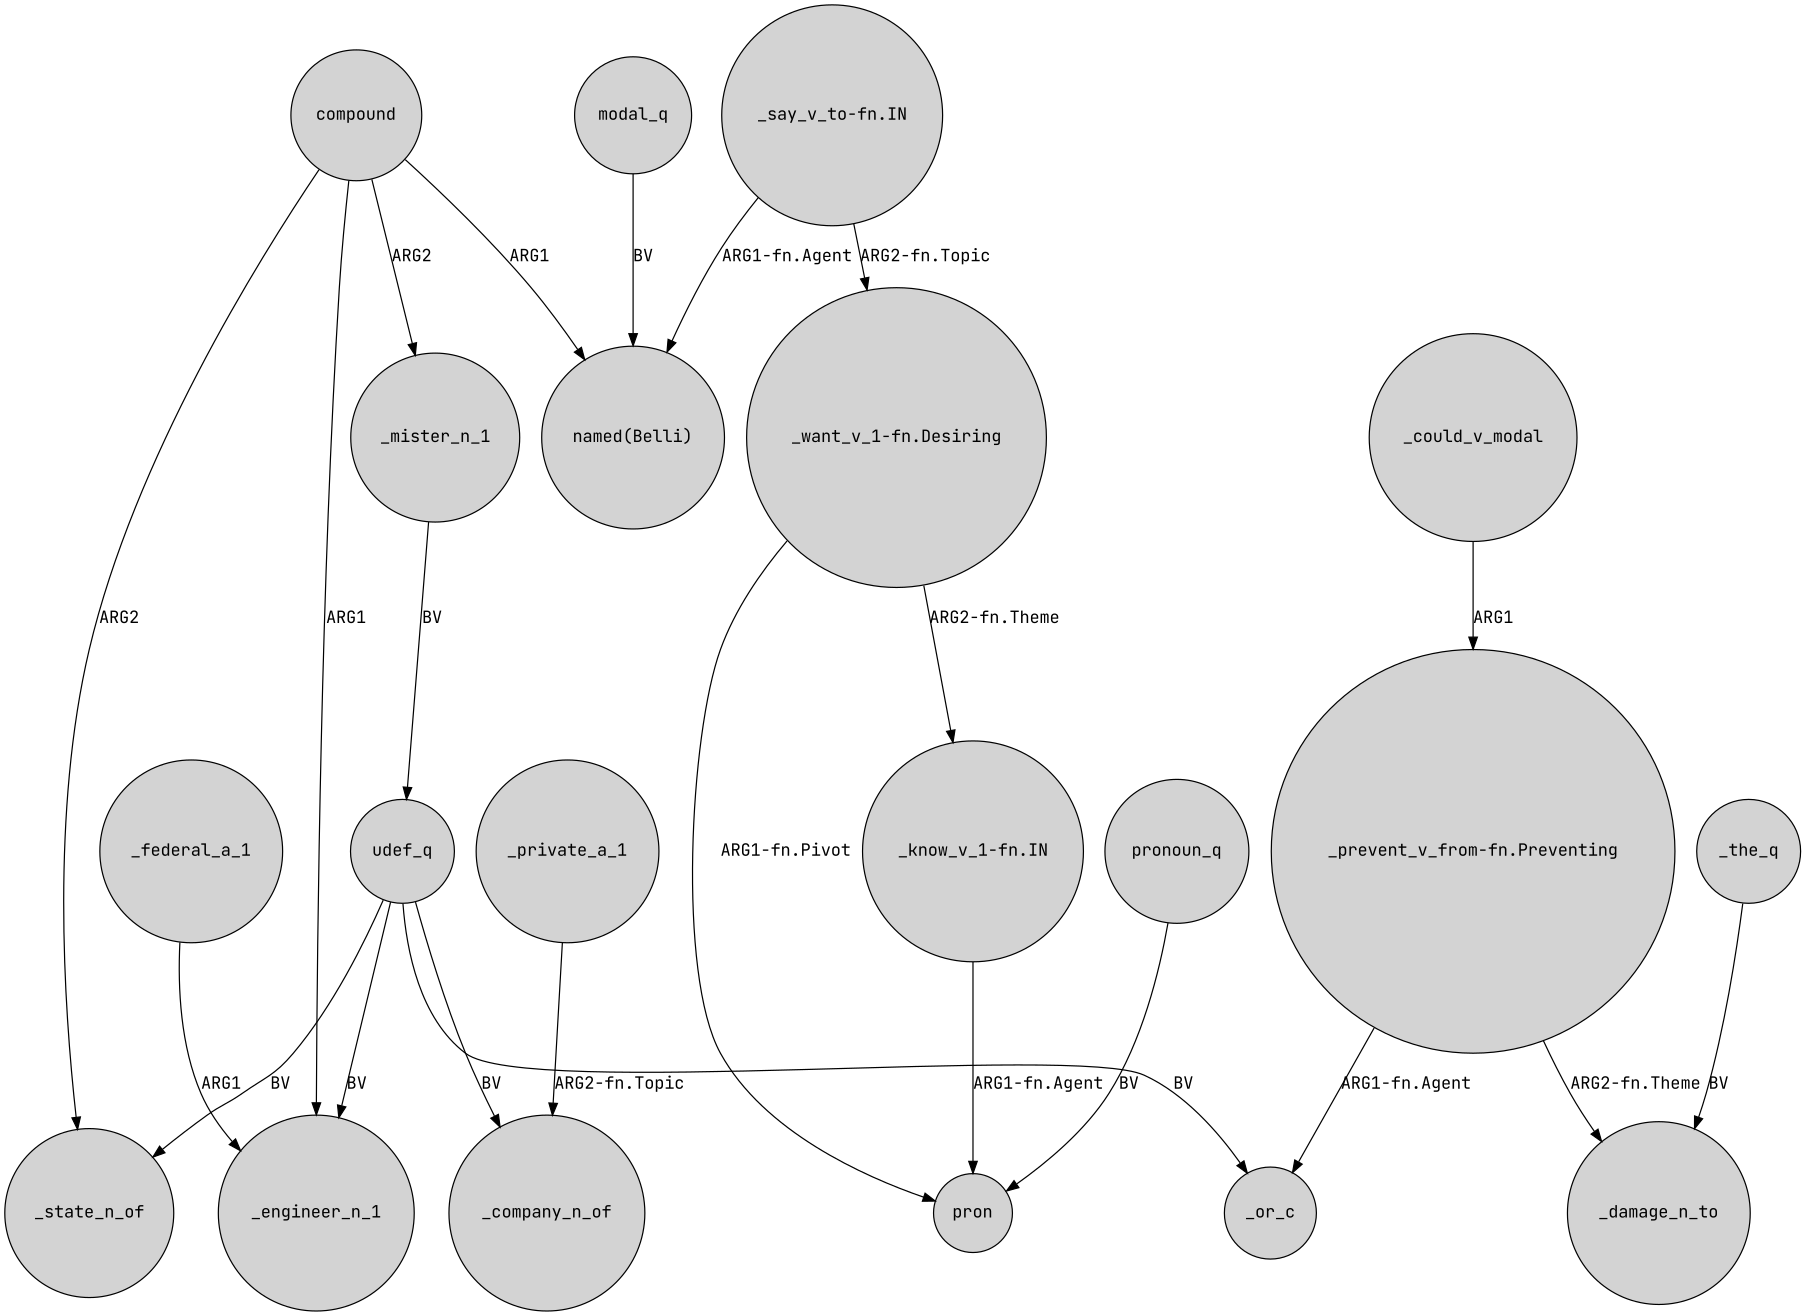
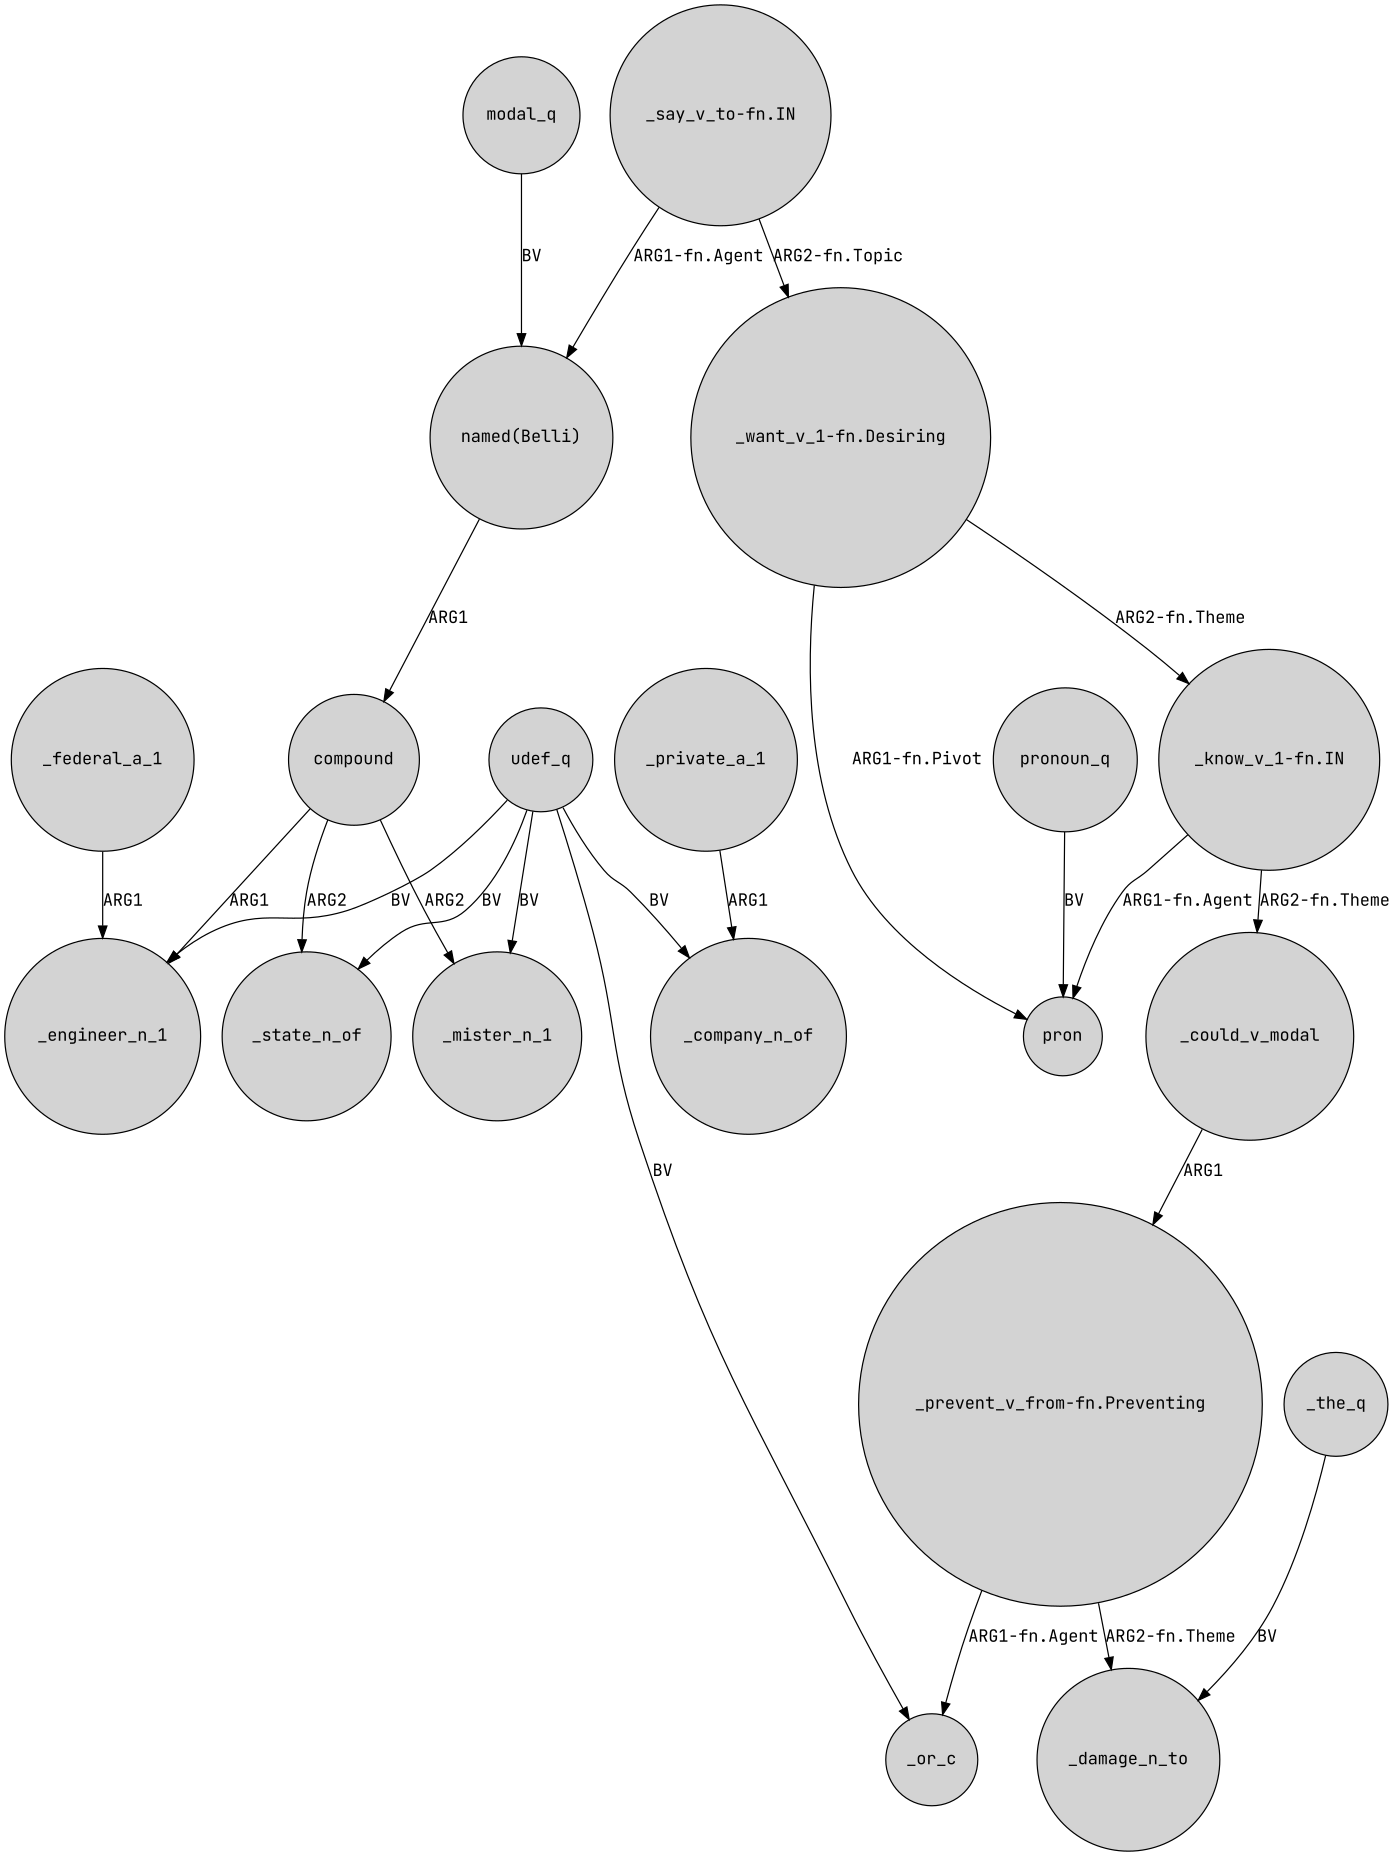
edge "compound" -> "named(Belli)": reversed
edge "_mister_n_1" -> "udef_q": reversed
edge "_know_v_1-fn.IN" -> "_could_v_modal": added, label "ARG2-fn.Theme"
edge "_private_a_1" -> "_company_n_of": label "ARG2-fn.Topic" -> "ARG1"
